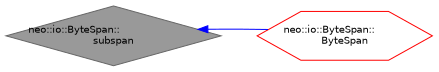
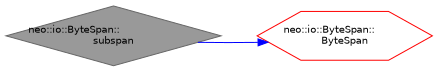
edge "neo::io::ByteSpan:: ByteSpan" -> "neo::io::ByteSpan:: subspan": reversed
